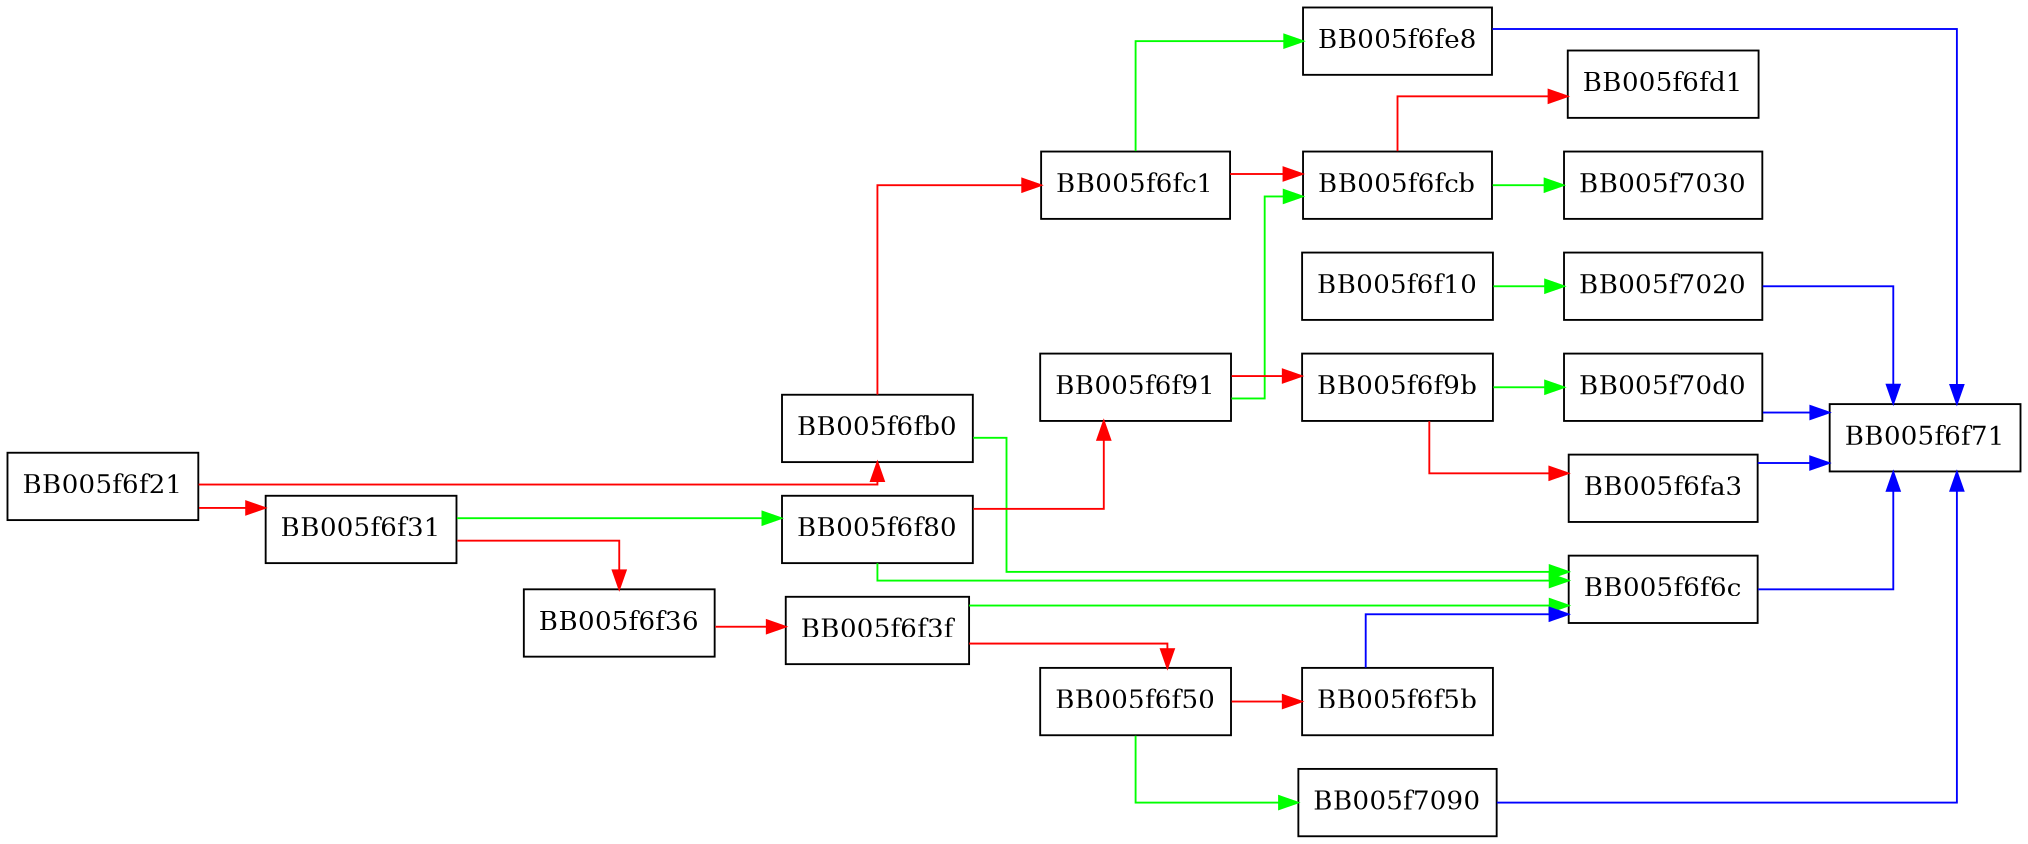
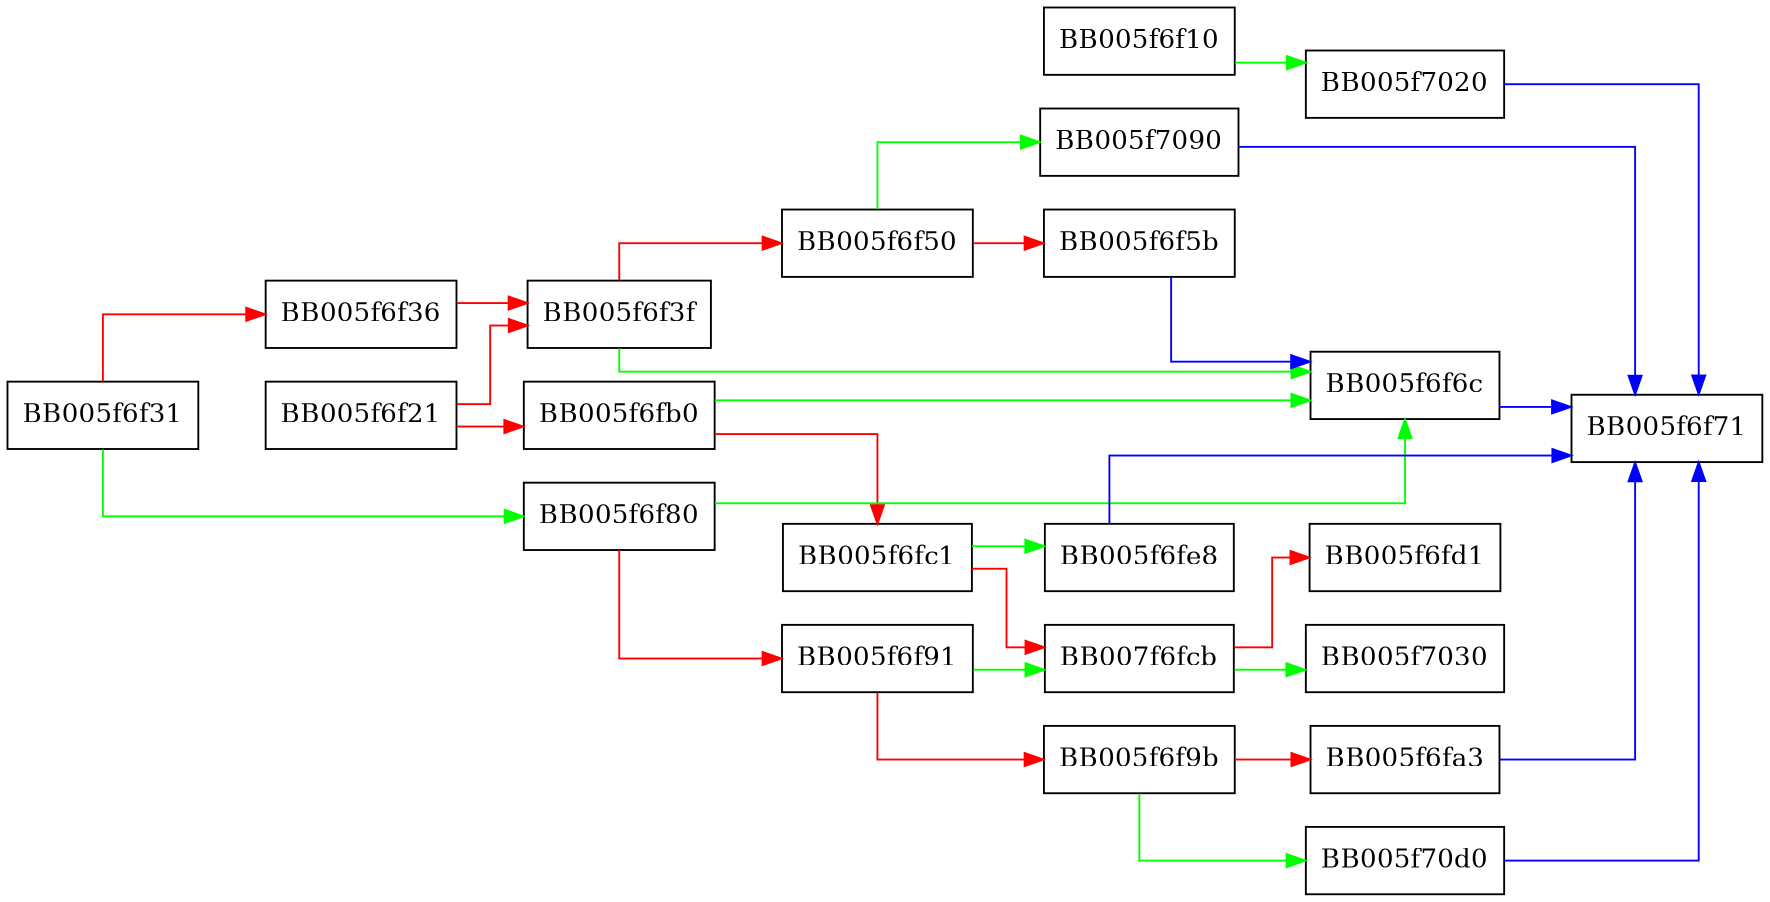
node "BB005f6fcb": label "BB005f6fcb" -> "BB007f6fcb"
edge "BB005f6f21" -> "BB005f6f31": now "BB005f6f21" -> "BB005f6f3f"
